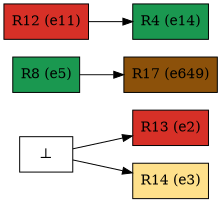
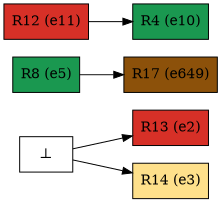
node "R4 (e14)": label "R4 (e14)" -> "R4 (e10)"
